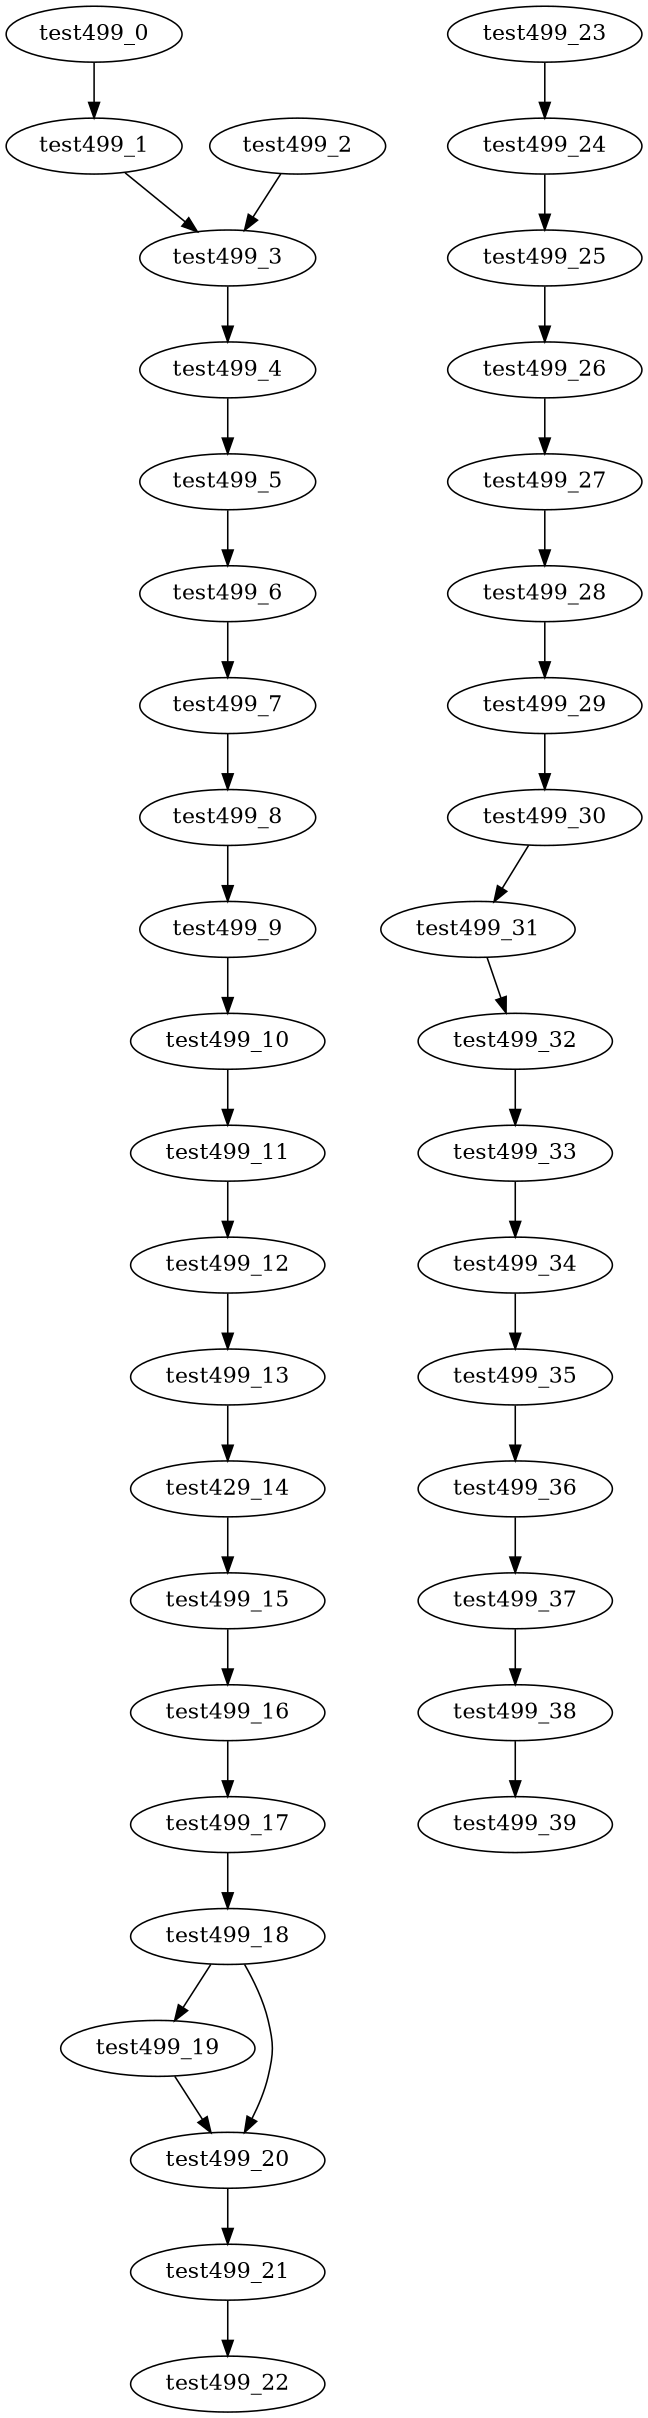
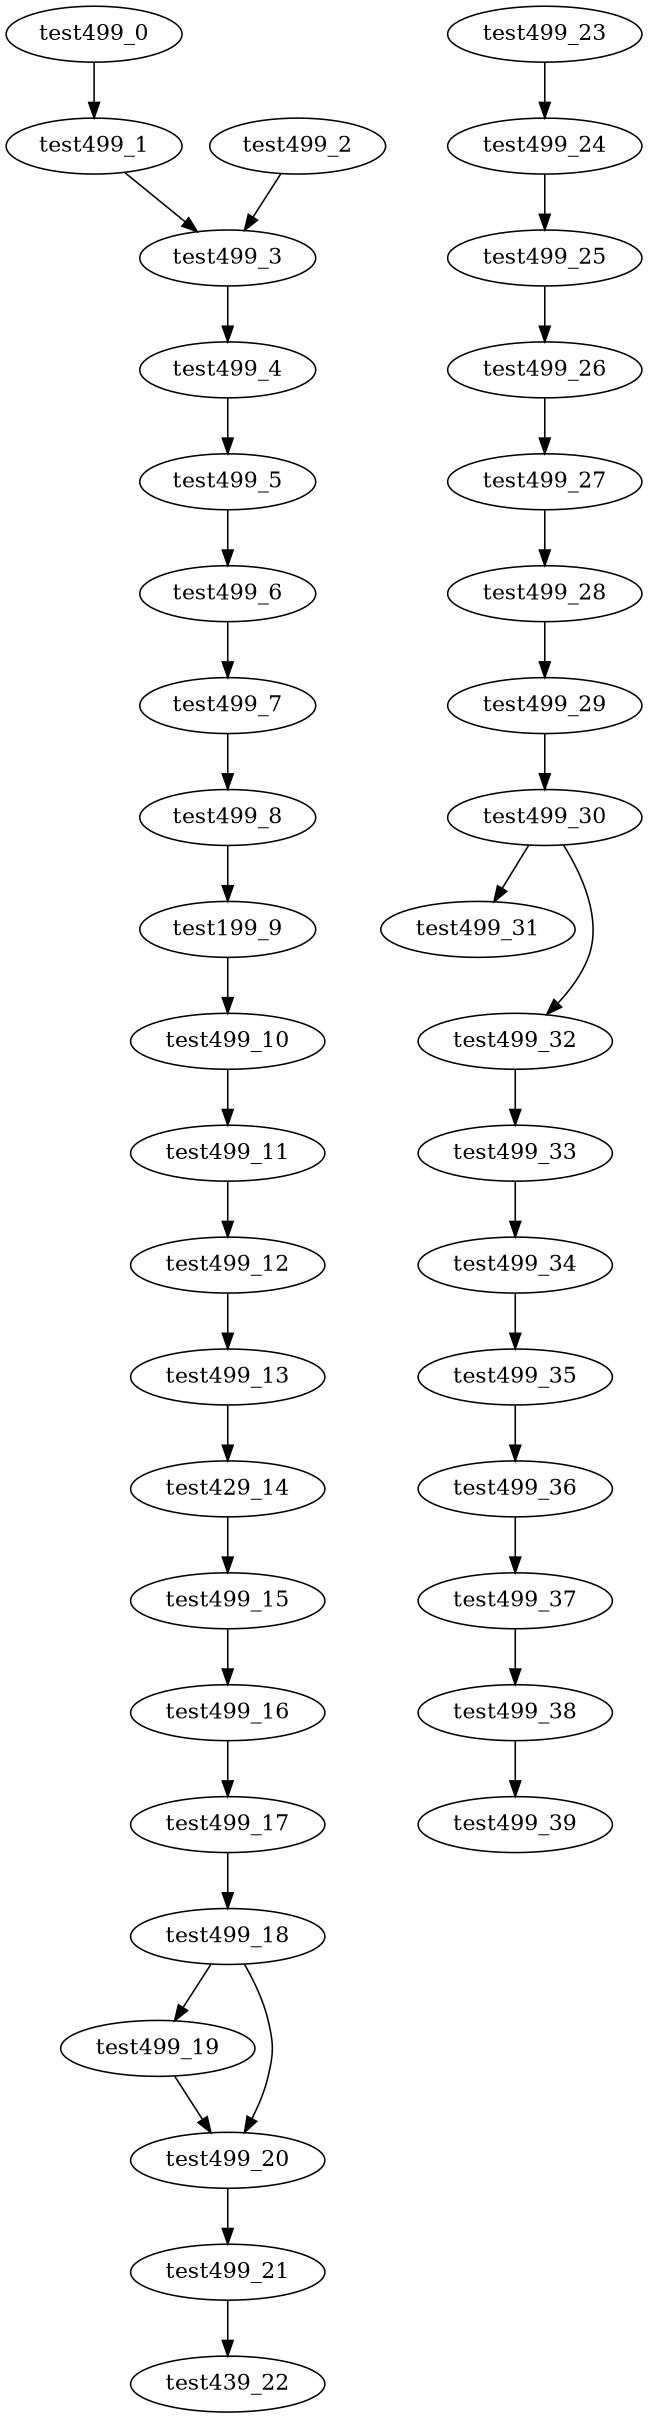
node "test499_9": label "test499_9" -> "test199_9"
edge "test499_31" -> "test499_32": now "test499_30" -> "test499_32"
node "test499_22": label "test499_22" -> "test439_22"
